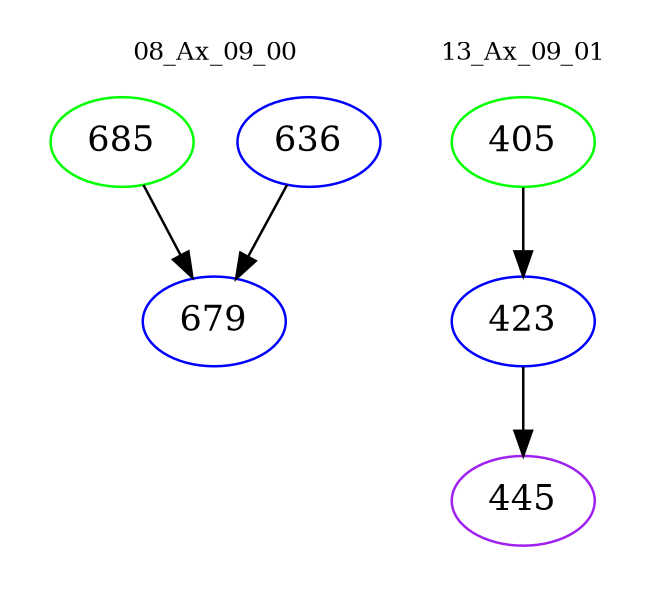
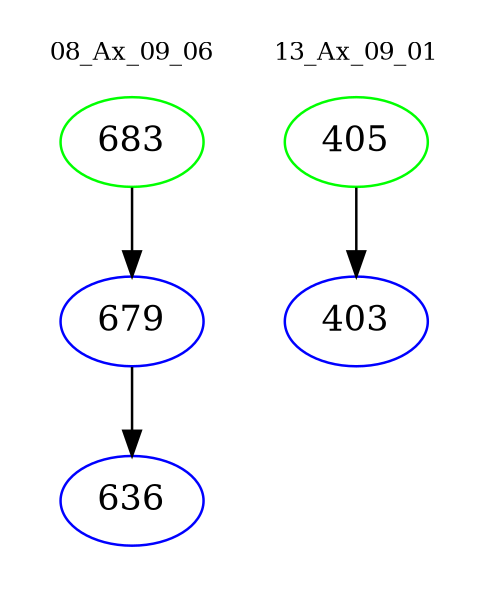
cluster "08_Ax_09_00": label "08_Ax_09_00" -> "08_Ax_09_06"
node "685": label "685" -> "683"
edge "636" -> "679": reversed
node "423": label "423" -> "403"
node "445": removed
